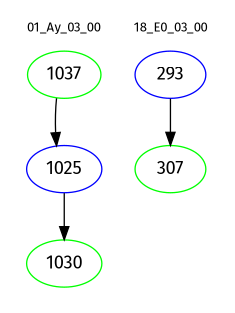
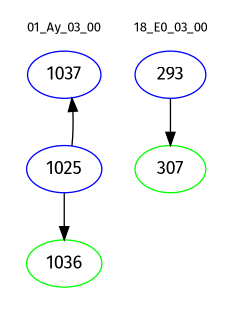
node "1037": color green -> blue
edge "1037" -> "1025": reversed
node "1030": label "1030" -> "1036"
